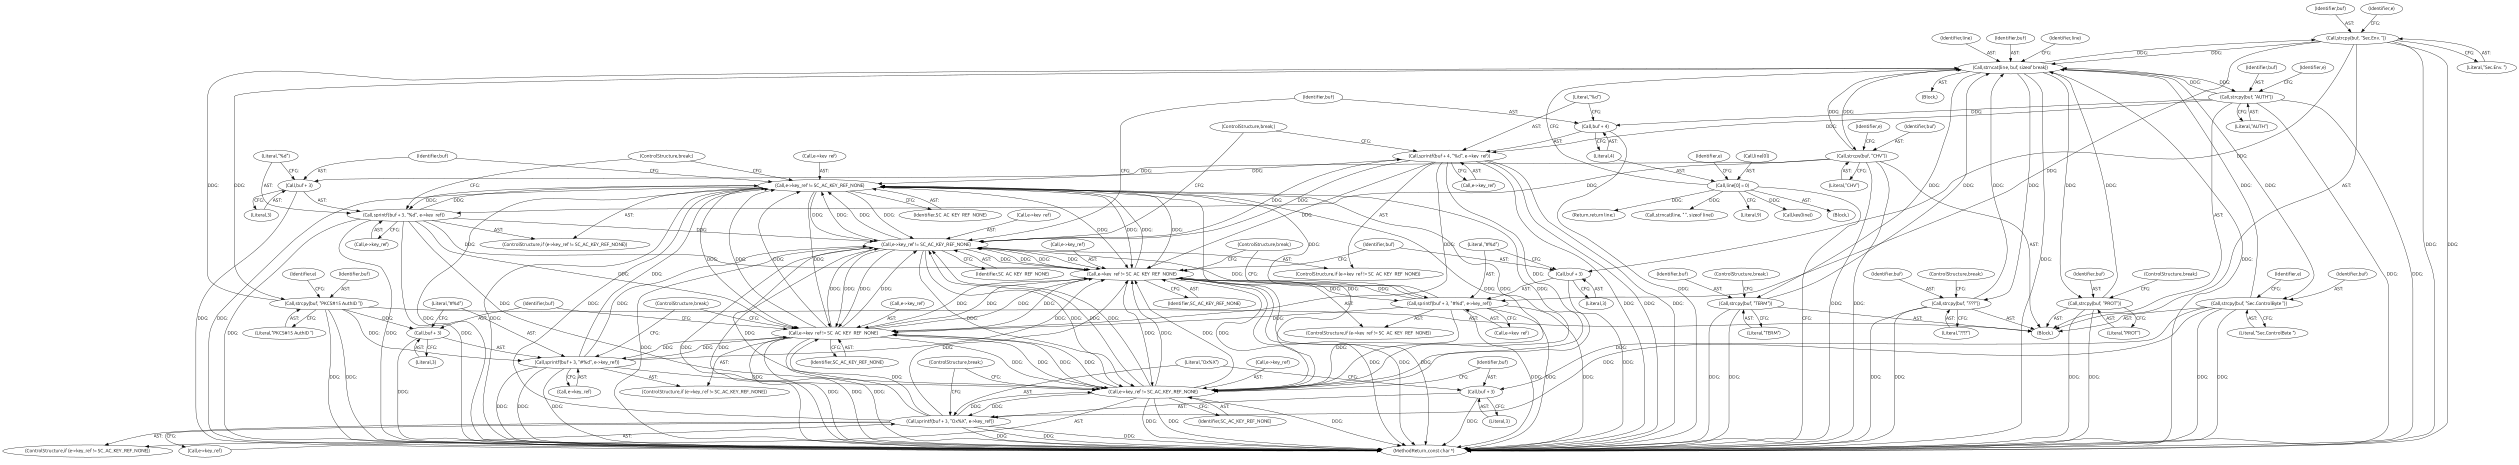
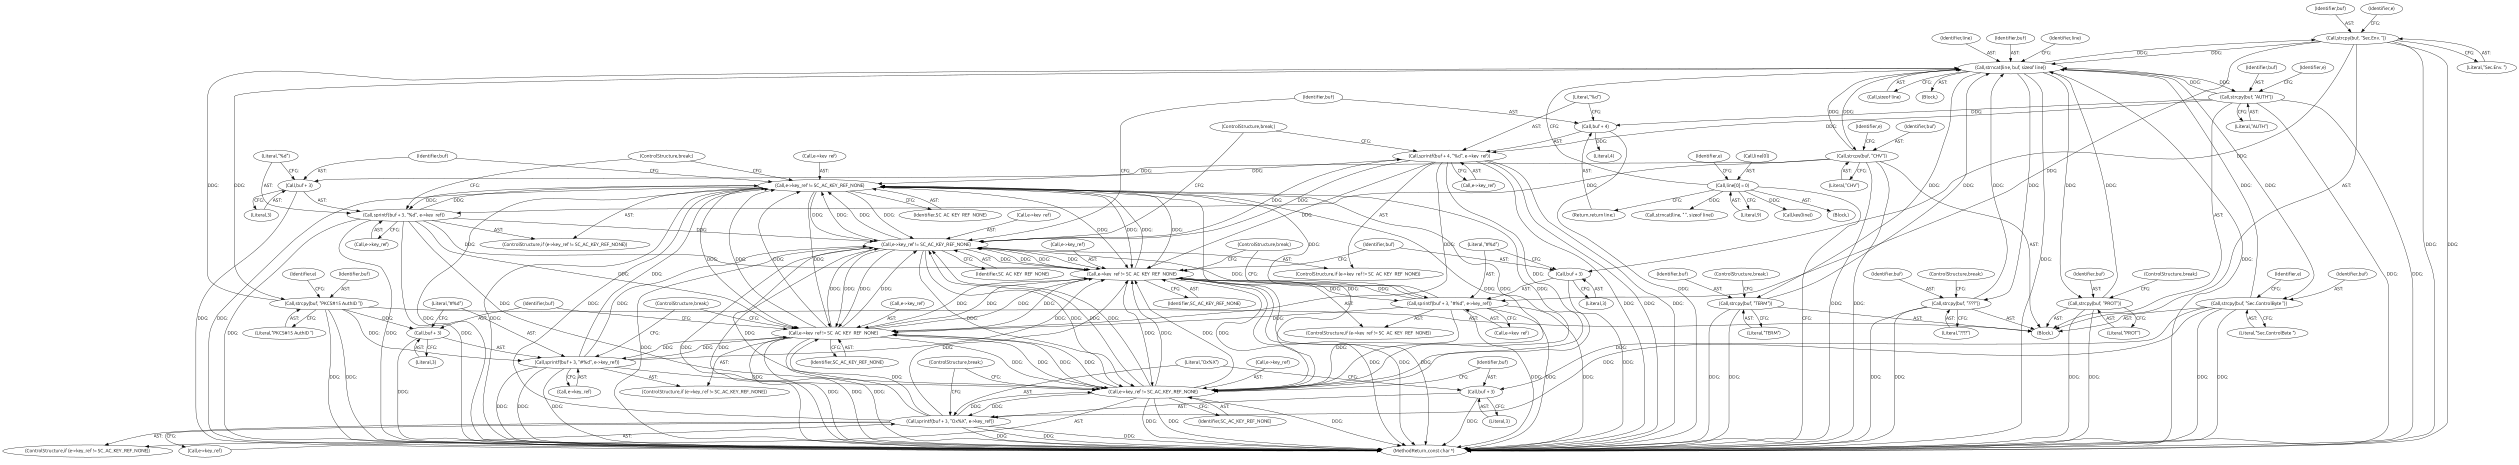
node "(Call,strncat(line, buf, sizeof break))": label "(Call,strncat(line, buf, sizeof break))" -> "(Call,strncat(line, buf, sizeof line))"
node "(Call,sizeof line)": added
edge "(Call,buf + 4)" -> "(Literal,4)": label "CFG: " -> "DDG: "
edge "(Literal,4)" -> "(Call,buf + 4)": now "(Return,return line;)" -> "(Call,buf + 4)"
edge "(Literal,4)" -> "(Call,line[0] = 0)": now "(Literal,9)" -> "(Call,line[0] = 0)"
edge "(Call,line[0] = 0)" -> "(Return,return line;)": label "DDG: " -> "CFG: "
